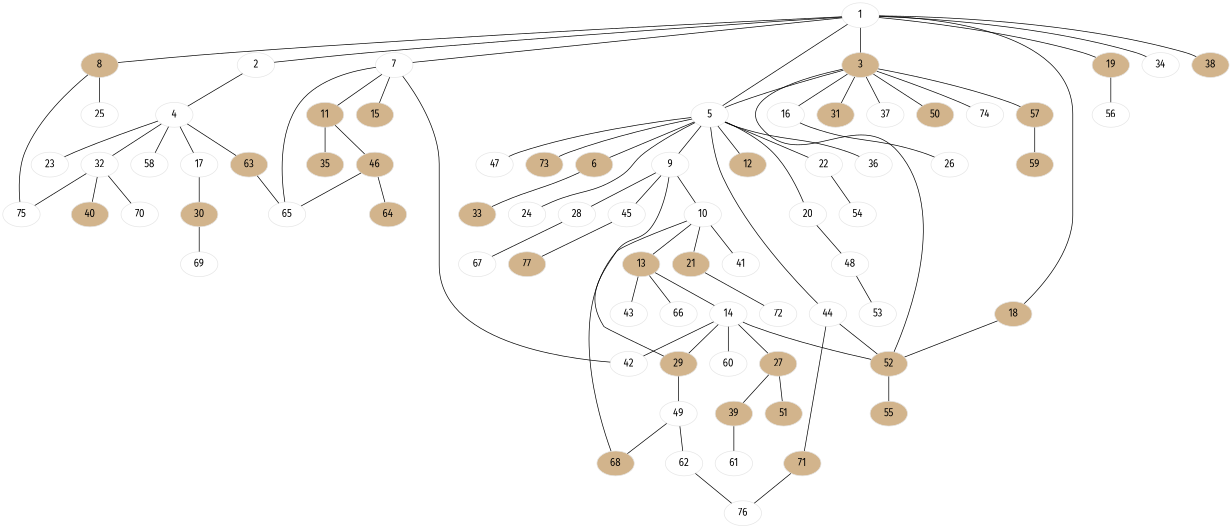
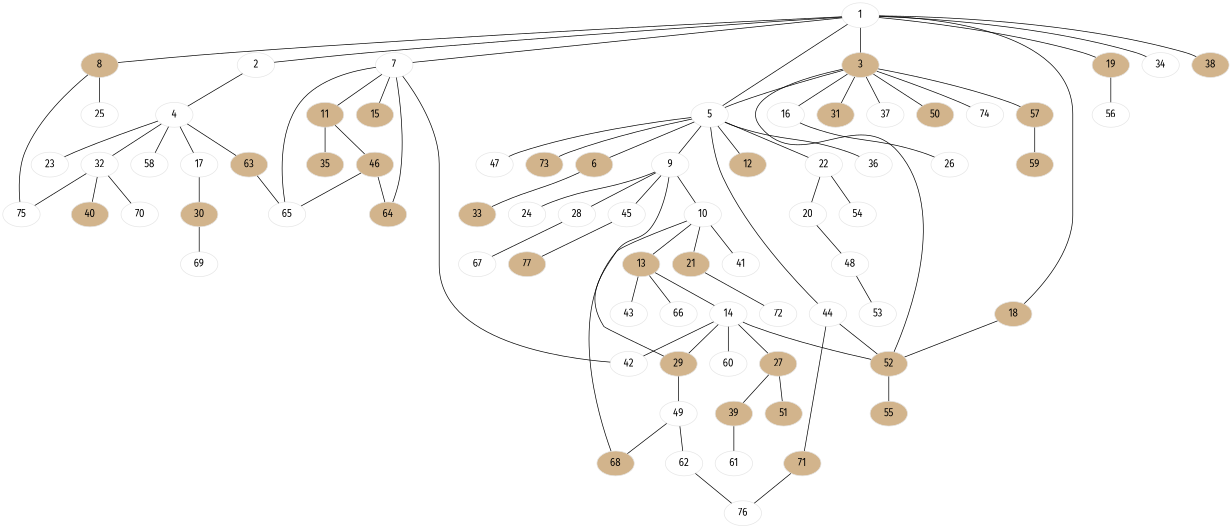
edge "7" -- "64": added
edge "5" -- "20": now "22" -- "20"
edge "5" -- "24": now "9" -- "24"
